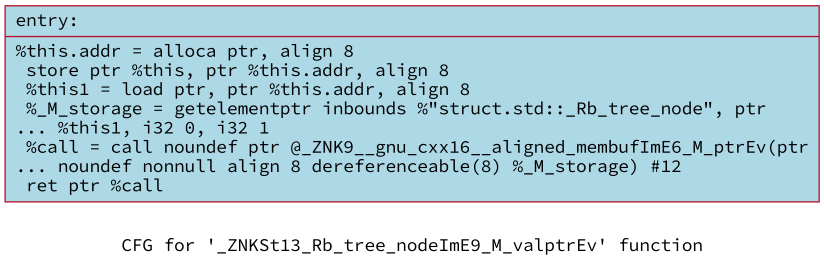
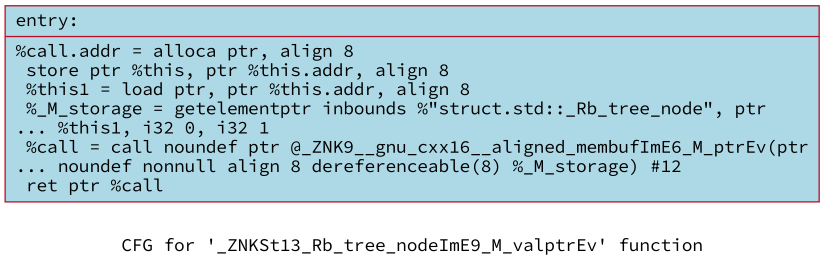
node "entry:": text "%this.addr = alloca ptr, align 8" -> "%call.addr = alloca ptr, align 8"
